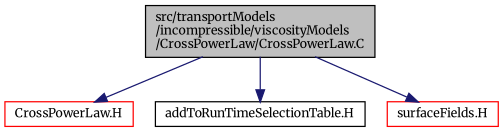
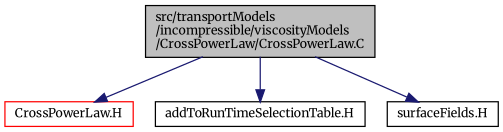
node "surfaceFields.H": color red -> black
